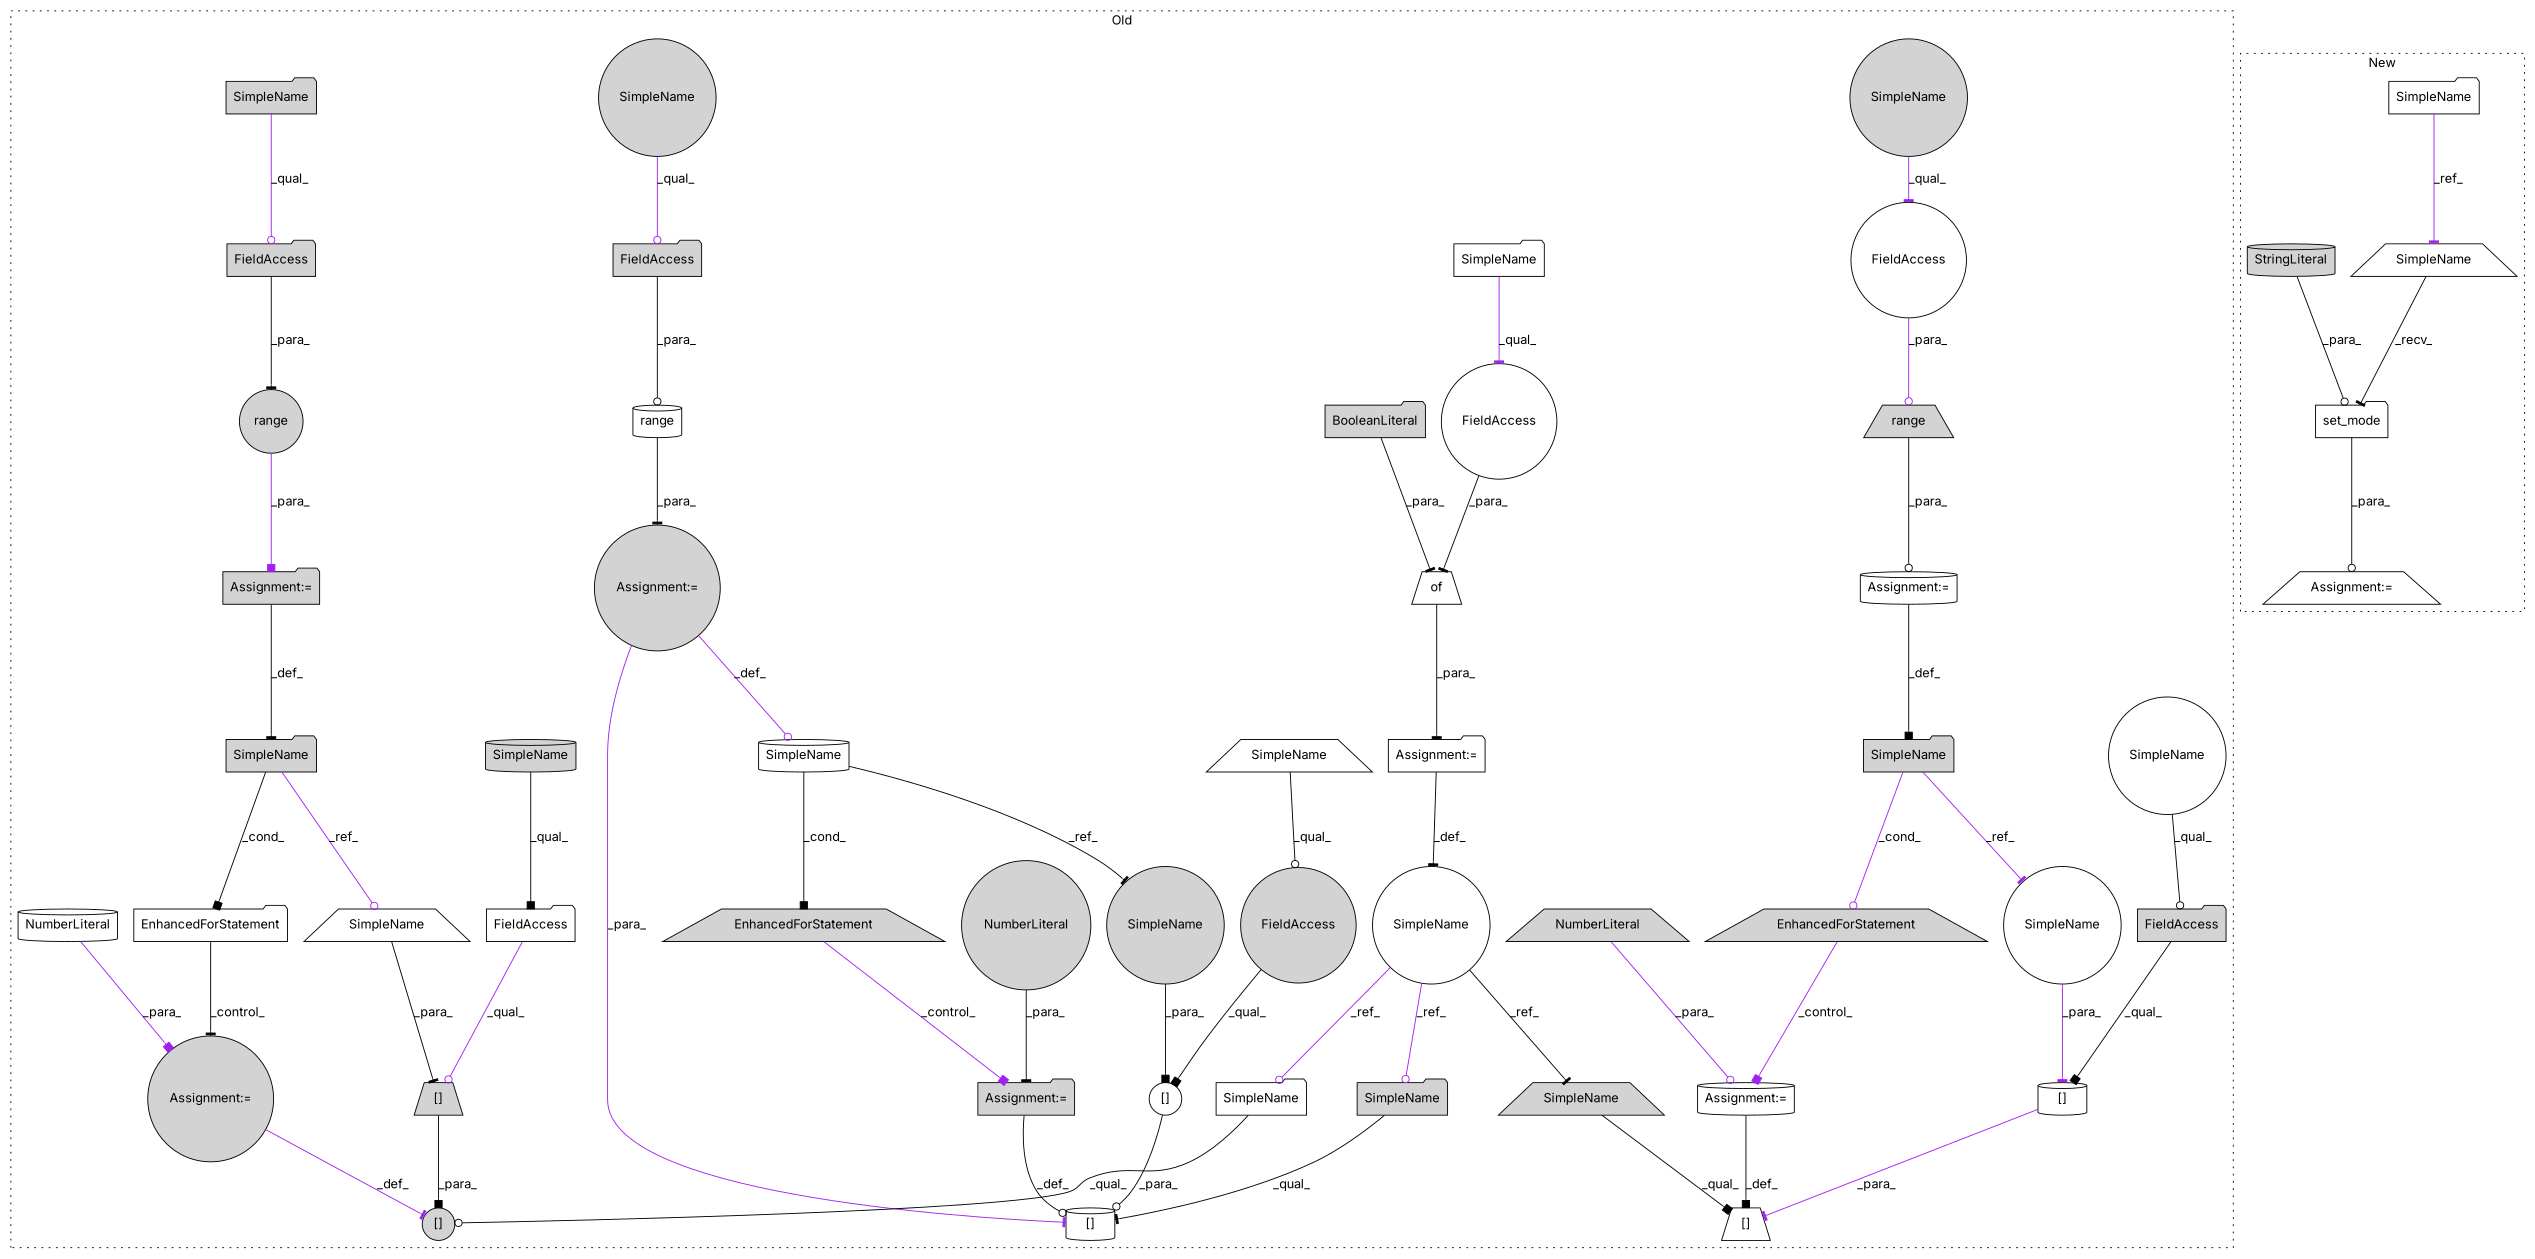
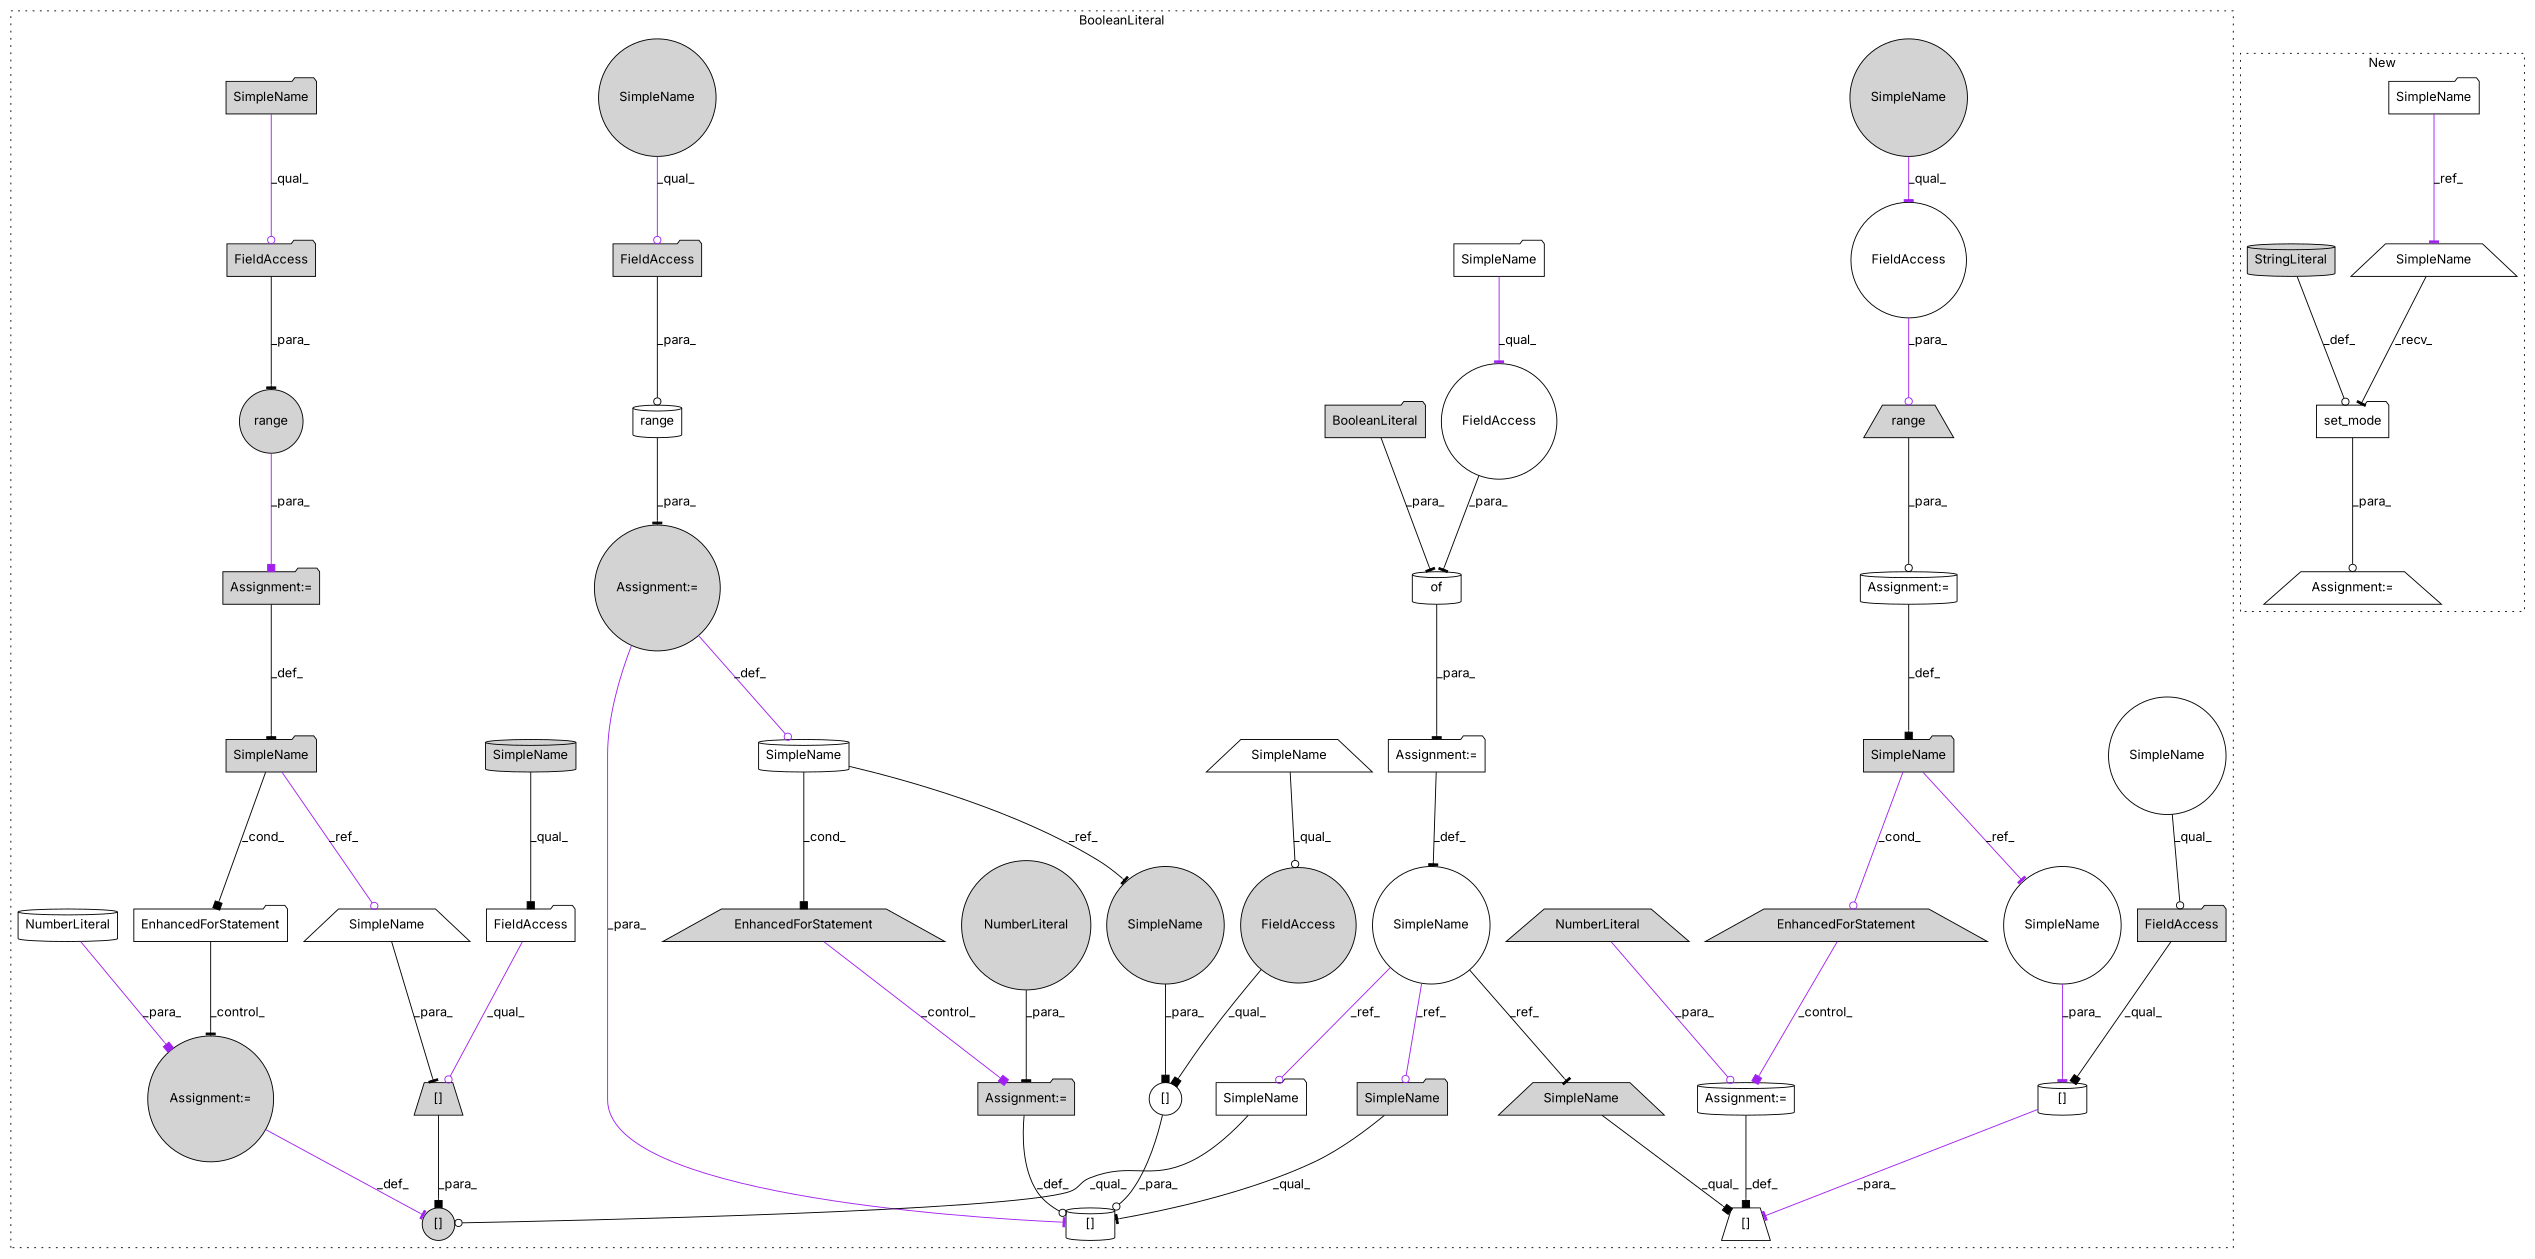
cluster "Old": label "Old" -> "BooleanLiteral"
edge "StringLiteral" -> "set_mode": label "_para_" -> "_def_"
node "of": shape trapezium -> cylinder
